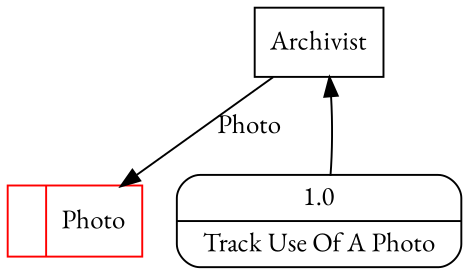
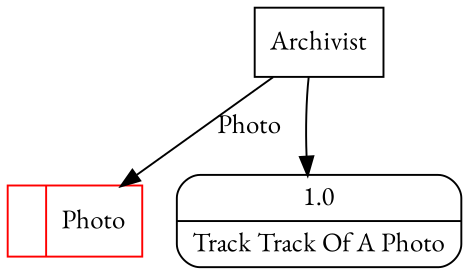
edge "1.0" -> "Archivist": reversed
node "1.0": text "Track Use Of A Photo" -> "Track Track Of A Photo"
